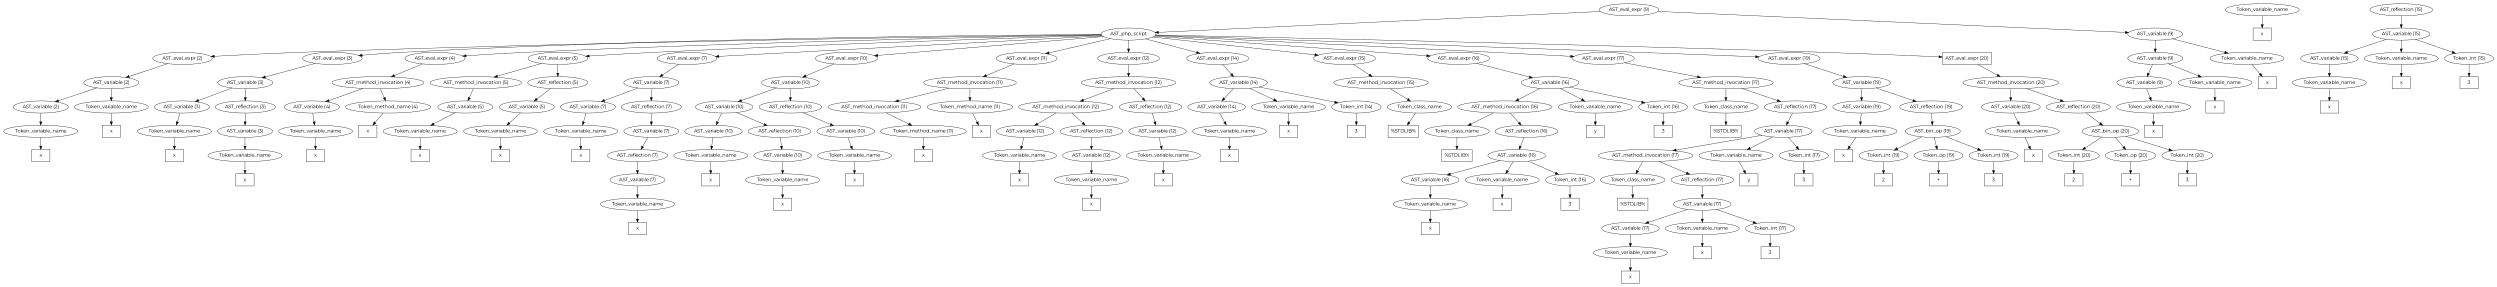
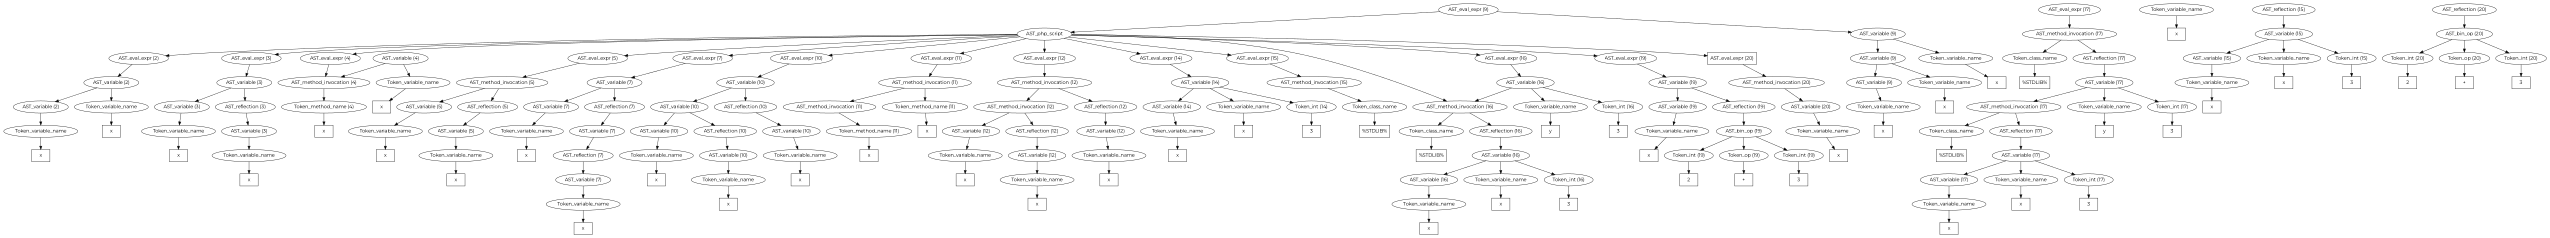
edge "AST_php_script" -> "AST_eval_expr (17)": now "AST_php_script" -> "AST_method_invocation (16)"
edge "AST_eval_expr (5)" -> "AST_reflection (5)": now "AST_method_invocation (5)" -> "AST_reflection (5)"
edge "AST_method_invocation (4)" -> "AST_variable (4)": reversed
edge "AST_method_invocation (20)" -> "AST_reflection (20)": removed
